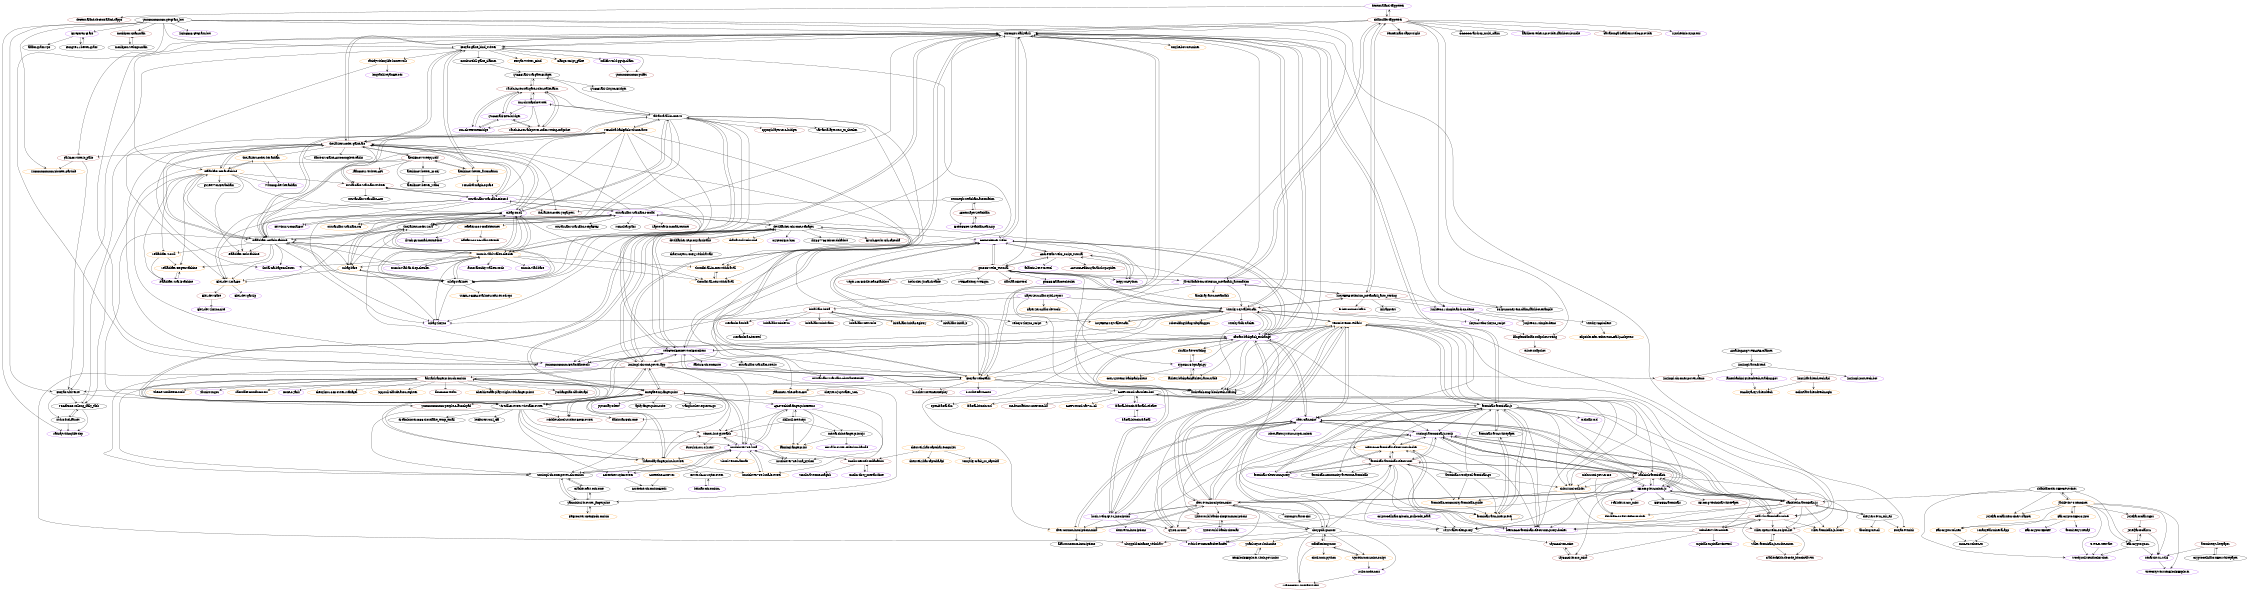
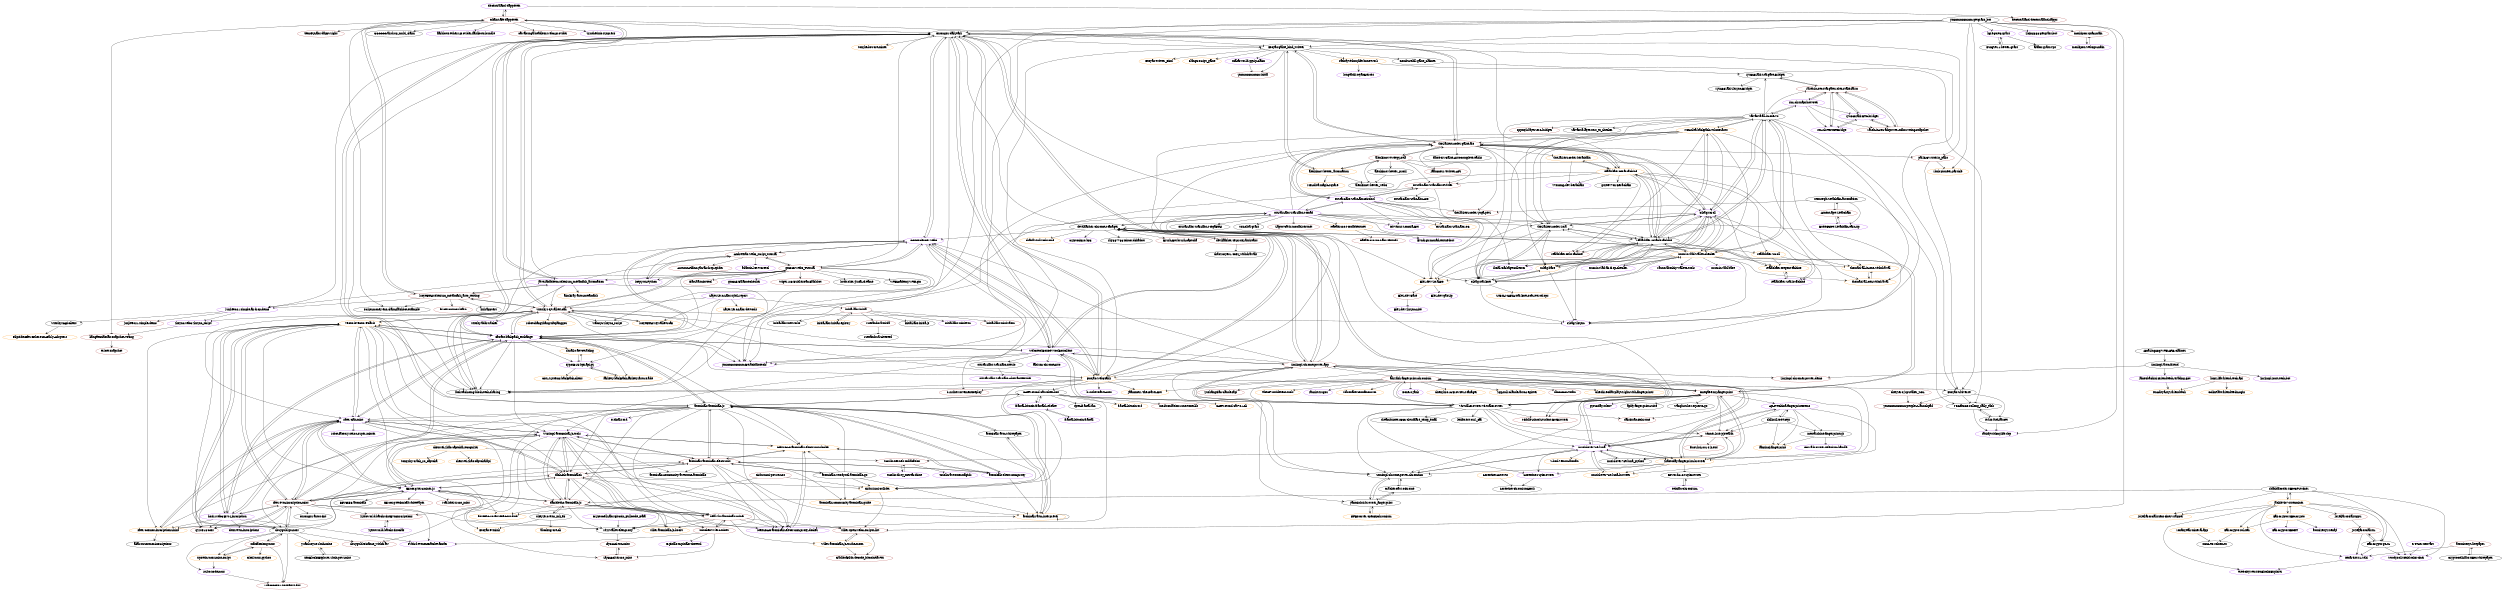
node "monkipon/web3go-main": color black -> purple
node "ymmmmmmmm/puffer": label "ymmmmmmmm/puffer" -> "ymmmmmmmm/initia"
edge "the-laziest-coder/galxe-aio" -> "ibsial/GarbageCollector": now "0xStarLabs/StarLabs-Twitter" -> "ibsial/GarbageCollector"
node "ymmmmmmmm/pioneer-particle": label "ymmmmmmmm/pioneer-particle" -> "rbnb/pioneer-particle"
